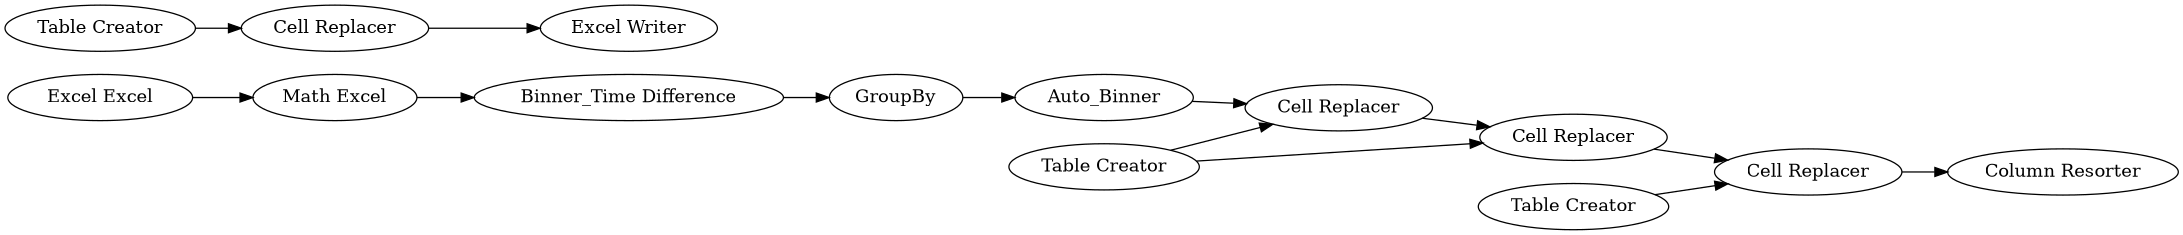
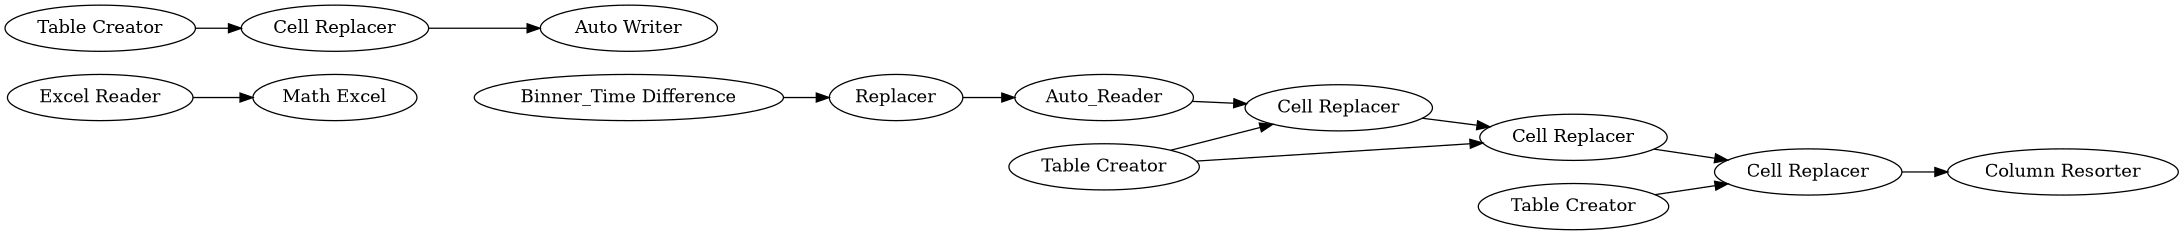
node "Excel Writer": label "Excel Writer" -> "Auto Writer"
node "Excel Excel": label "Excel Excel" -> "Excel Reader"
edge "Math Excel" -> "Binner_Time Difference": removed
node "GroupBy": label "GroupBy" -> "Replacer"
node "Auto_Binner": label "Auto_Binner" -> "Auto_Reader"
